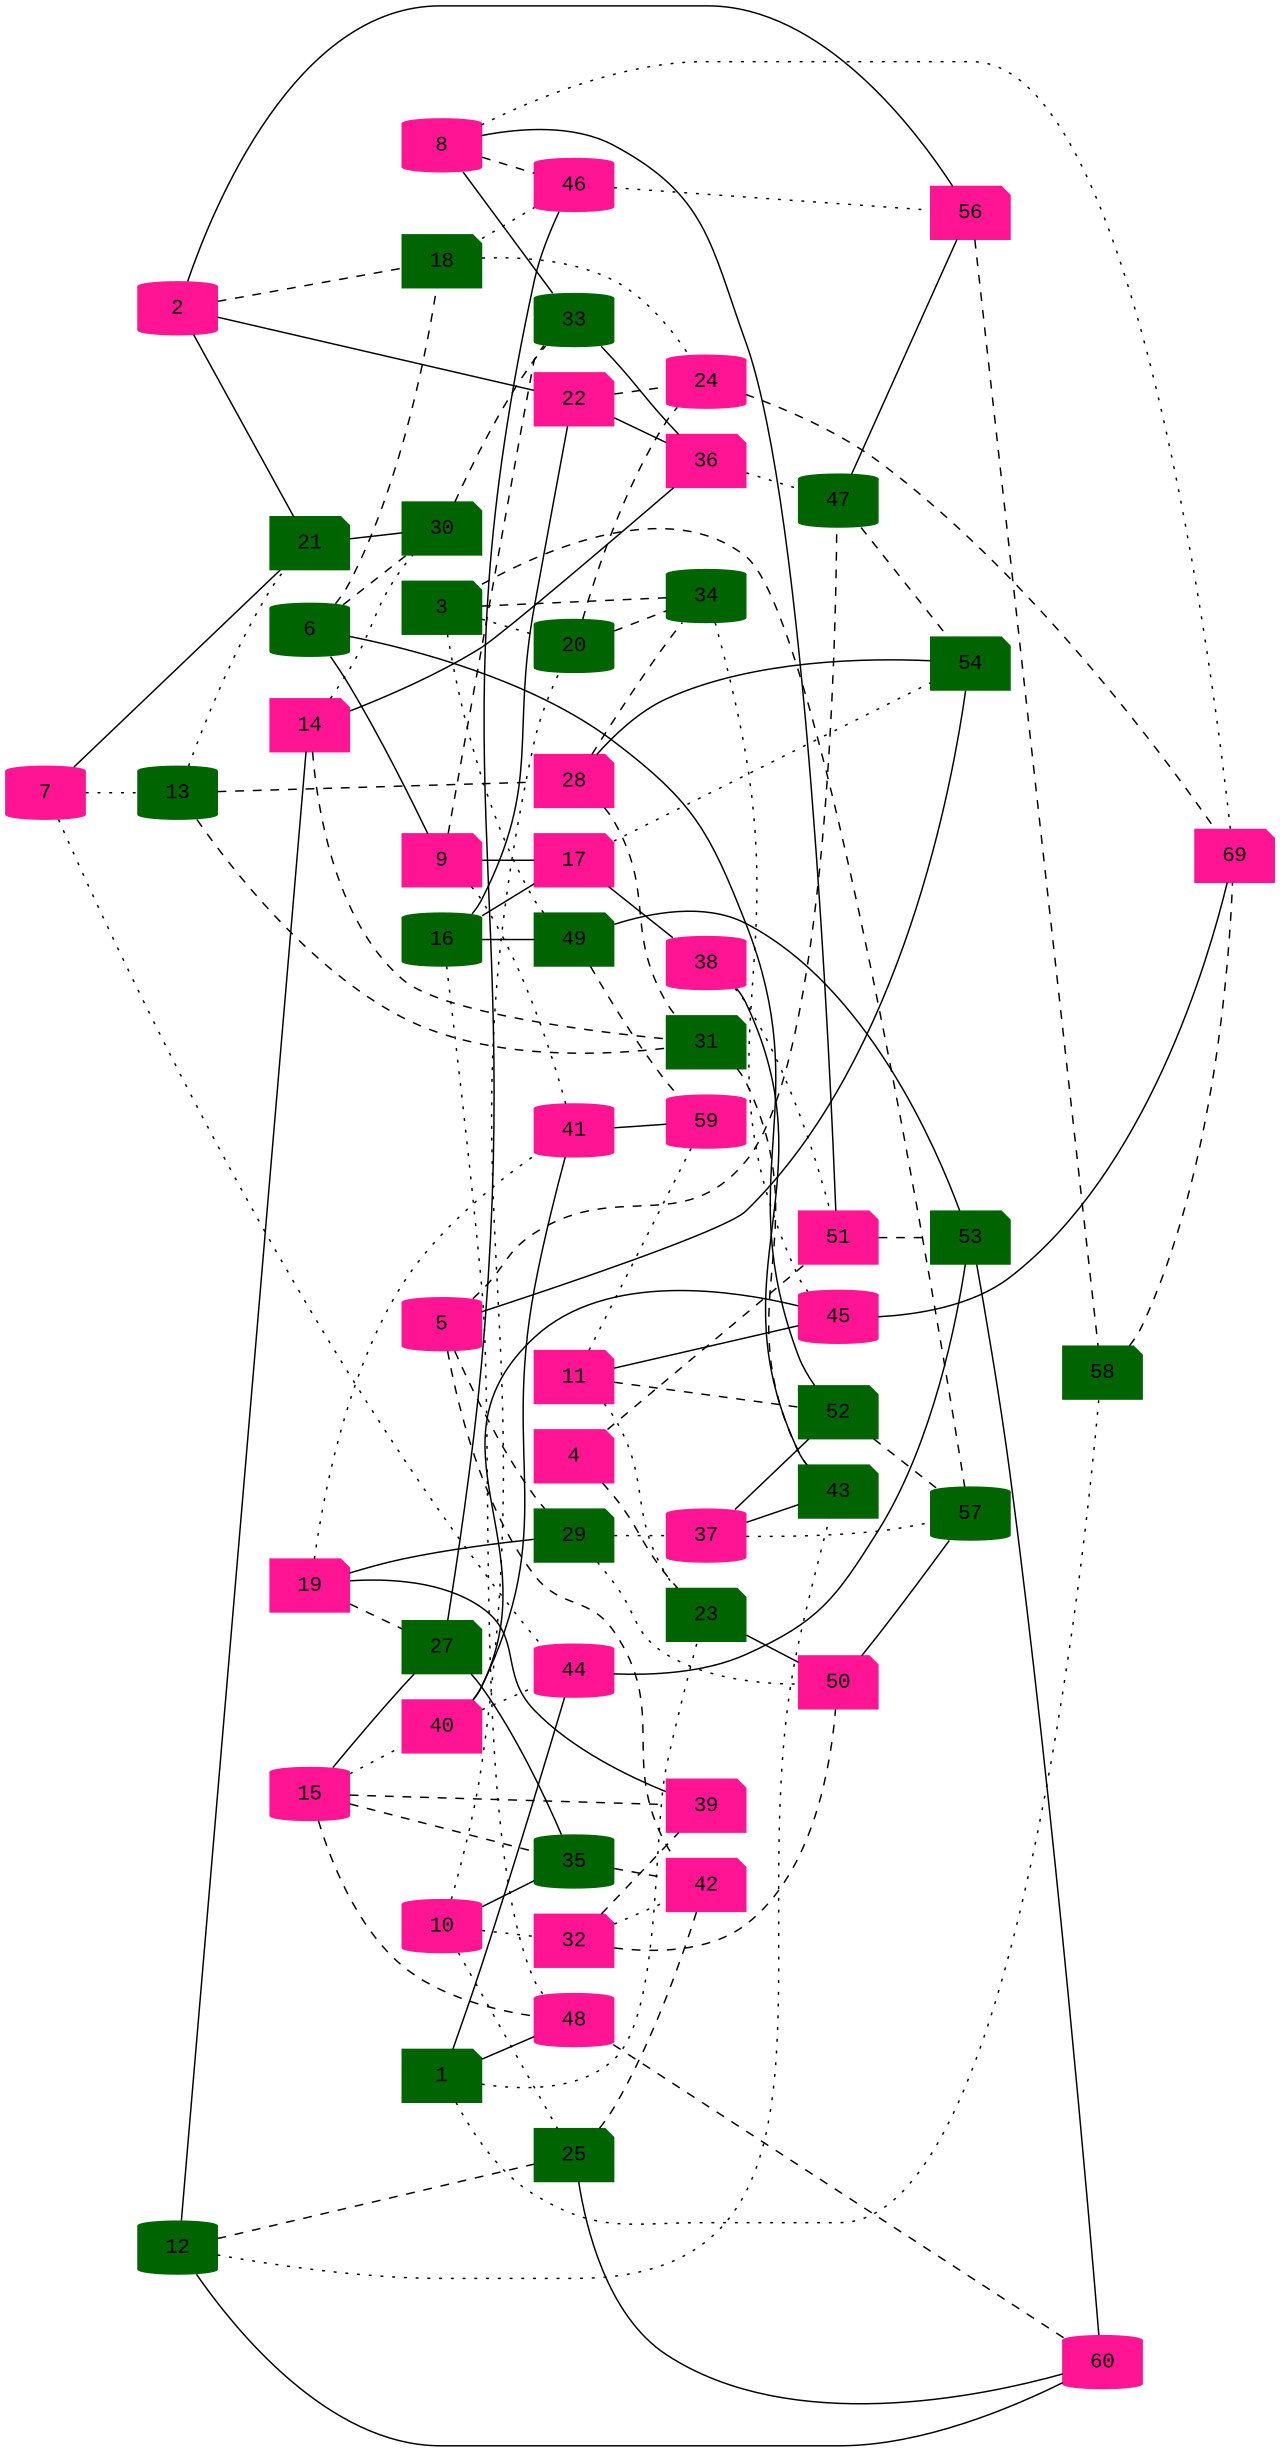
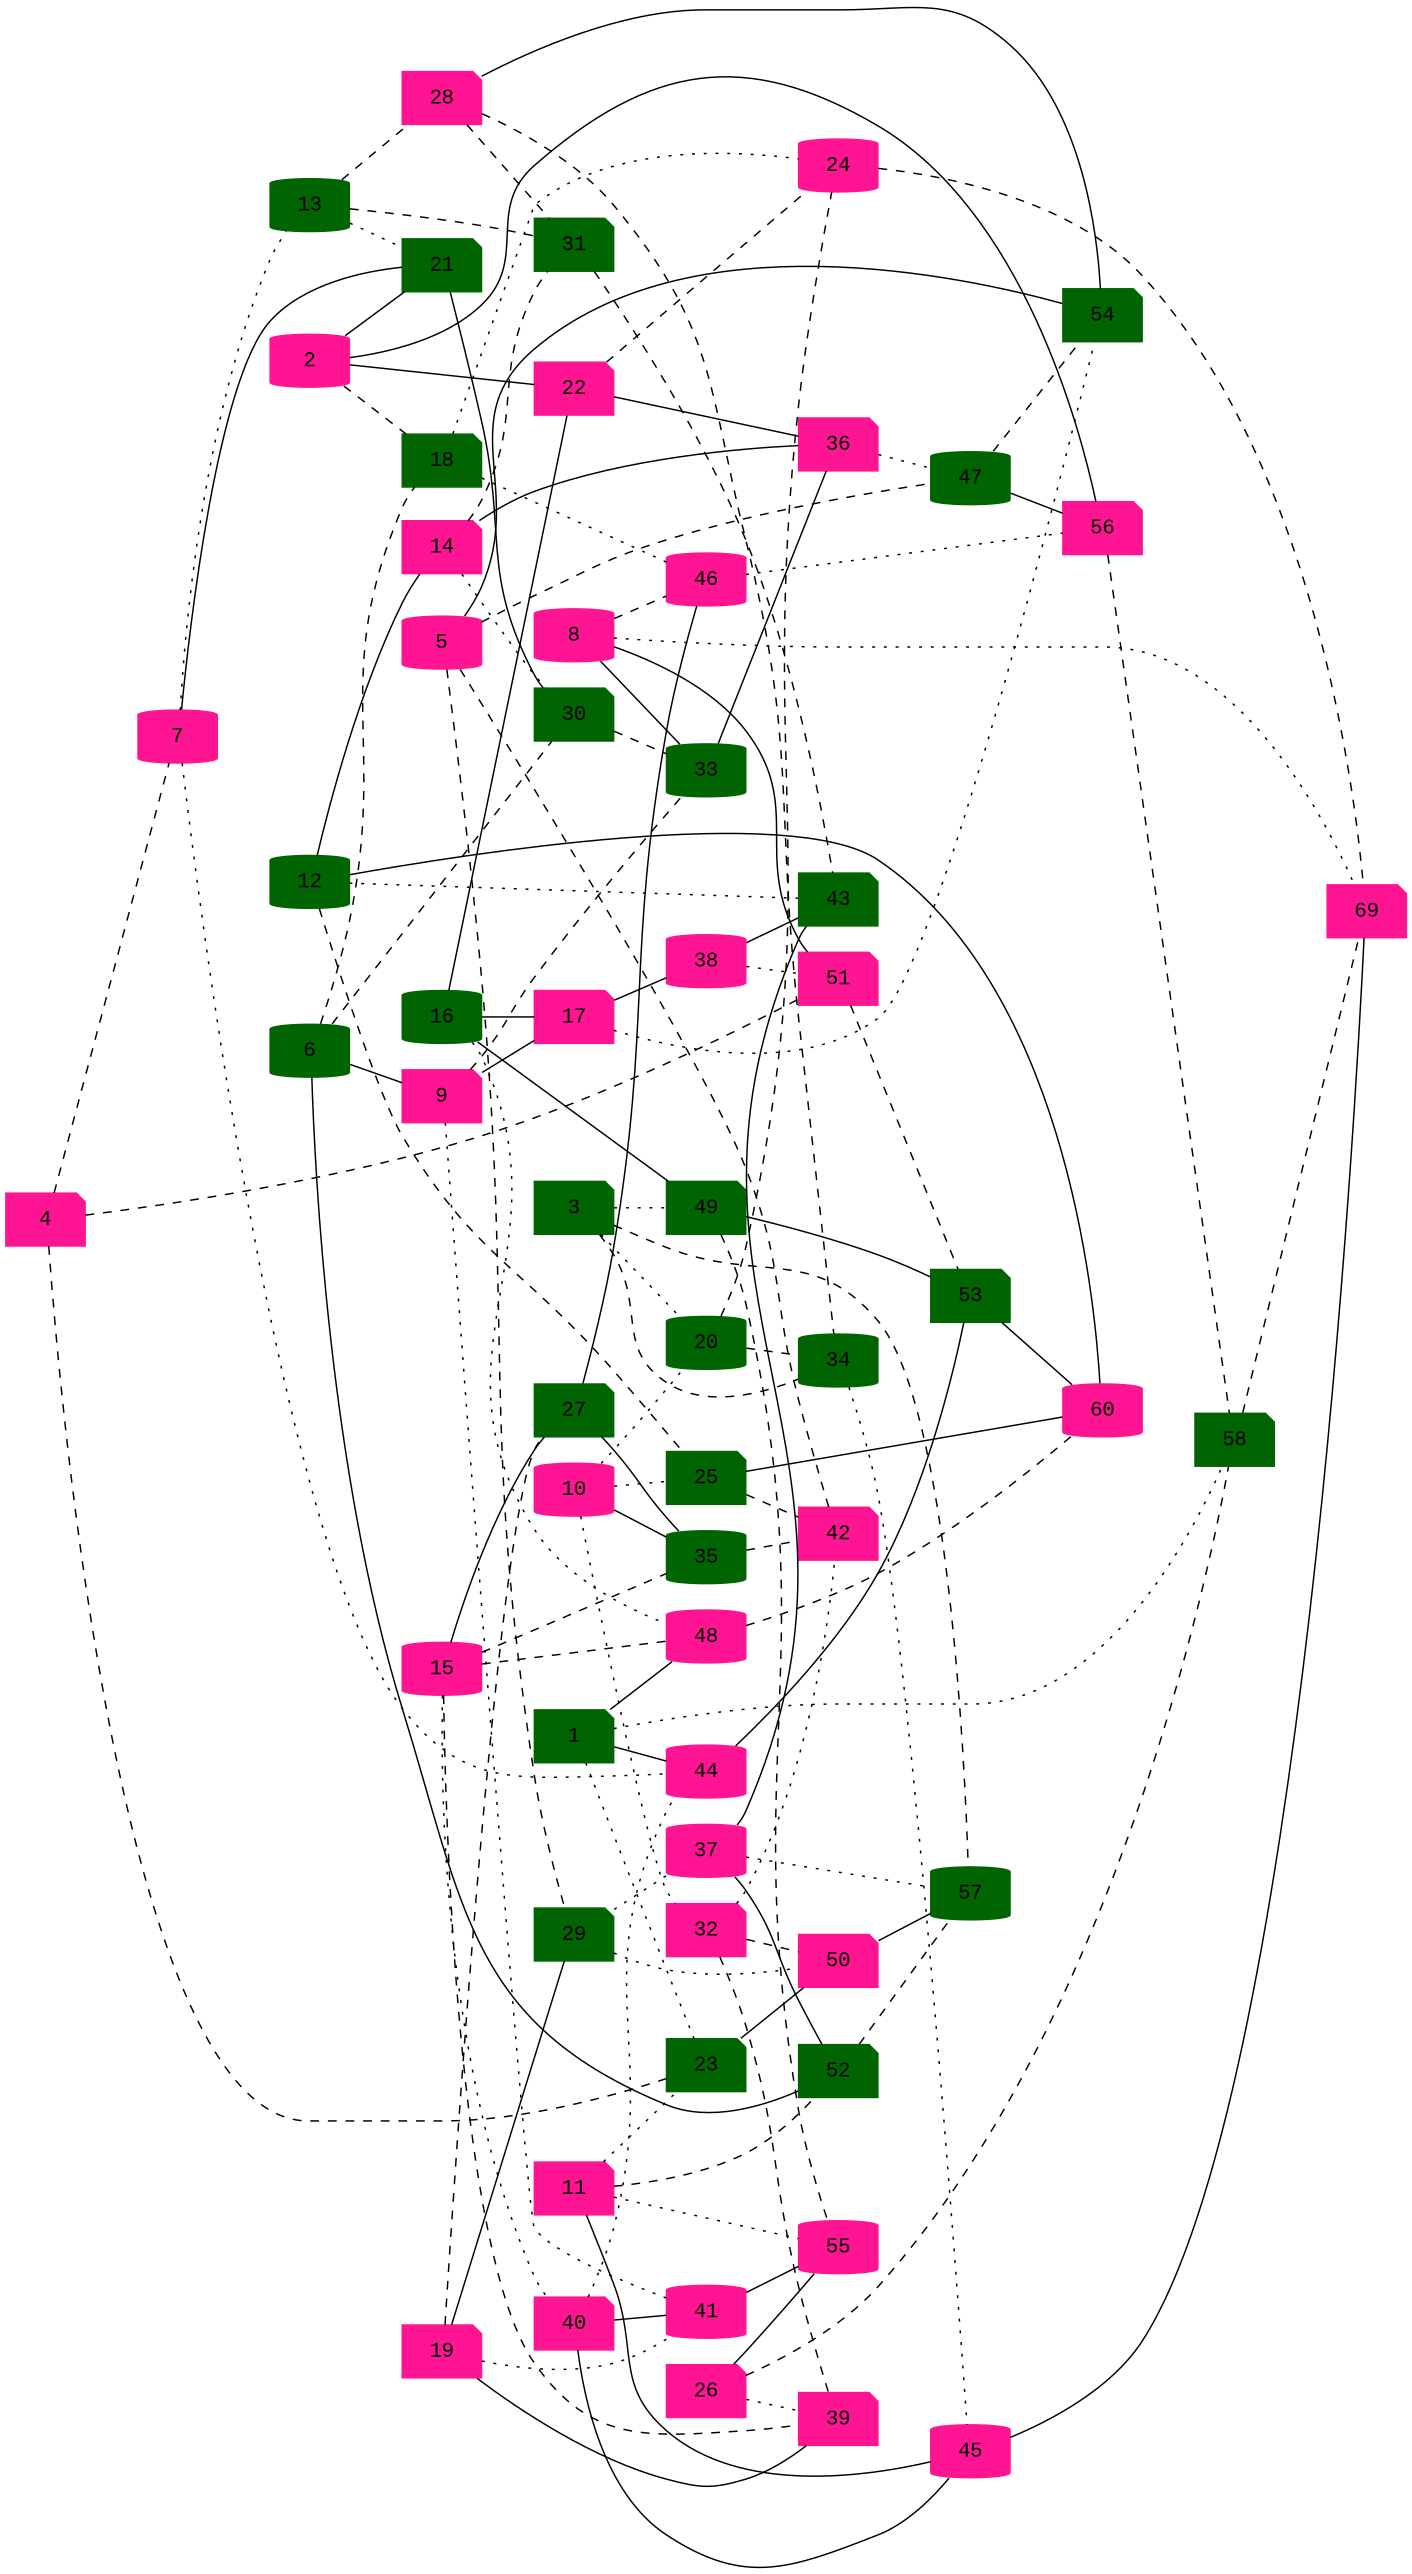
edge "7" -- "4": added
node "59": label "59" -> "55"
node "26": added
